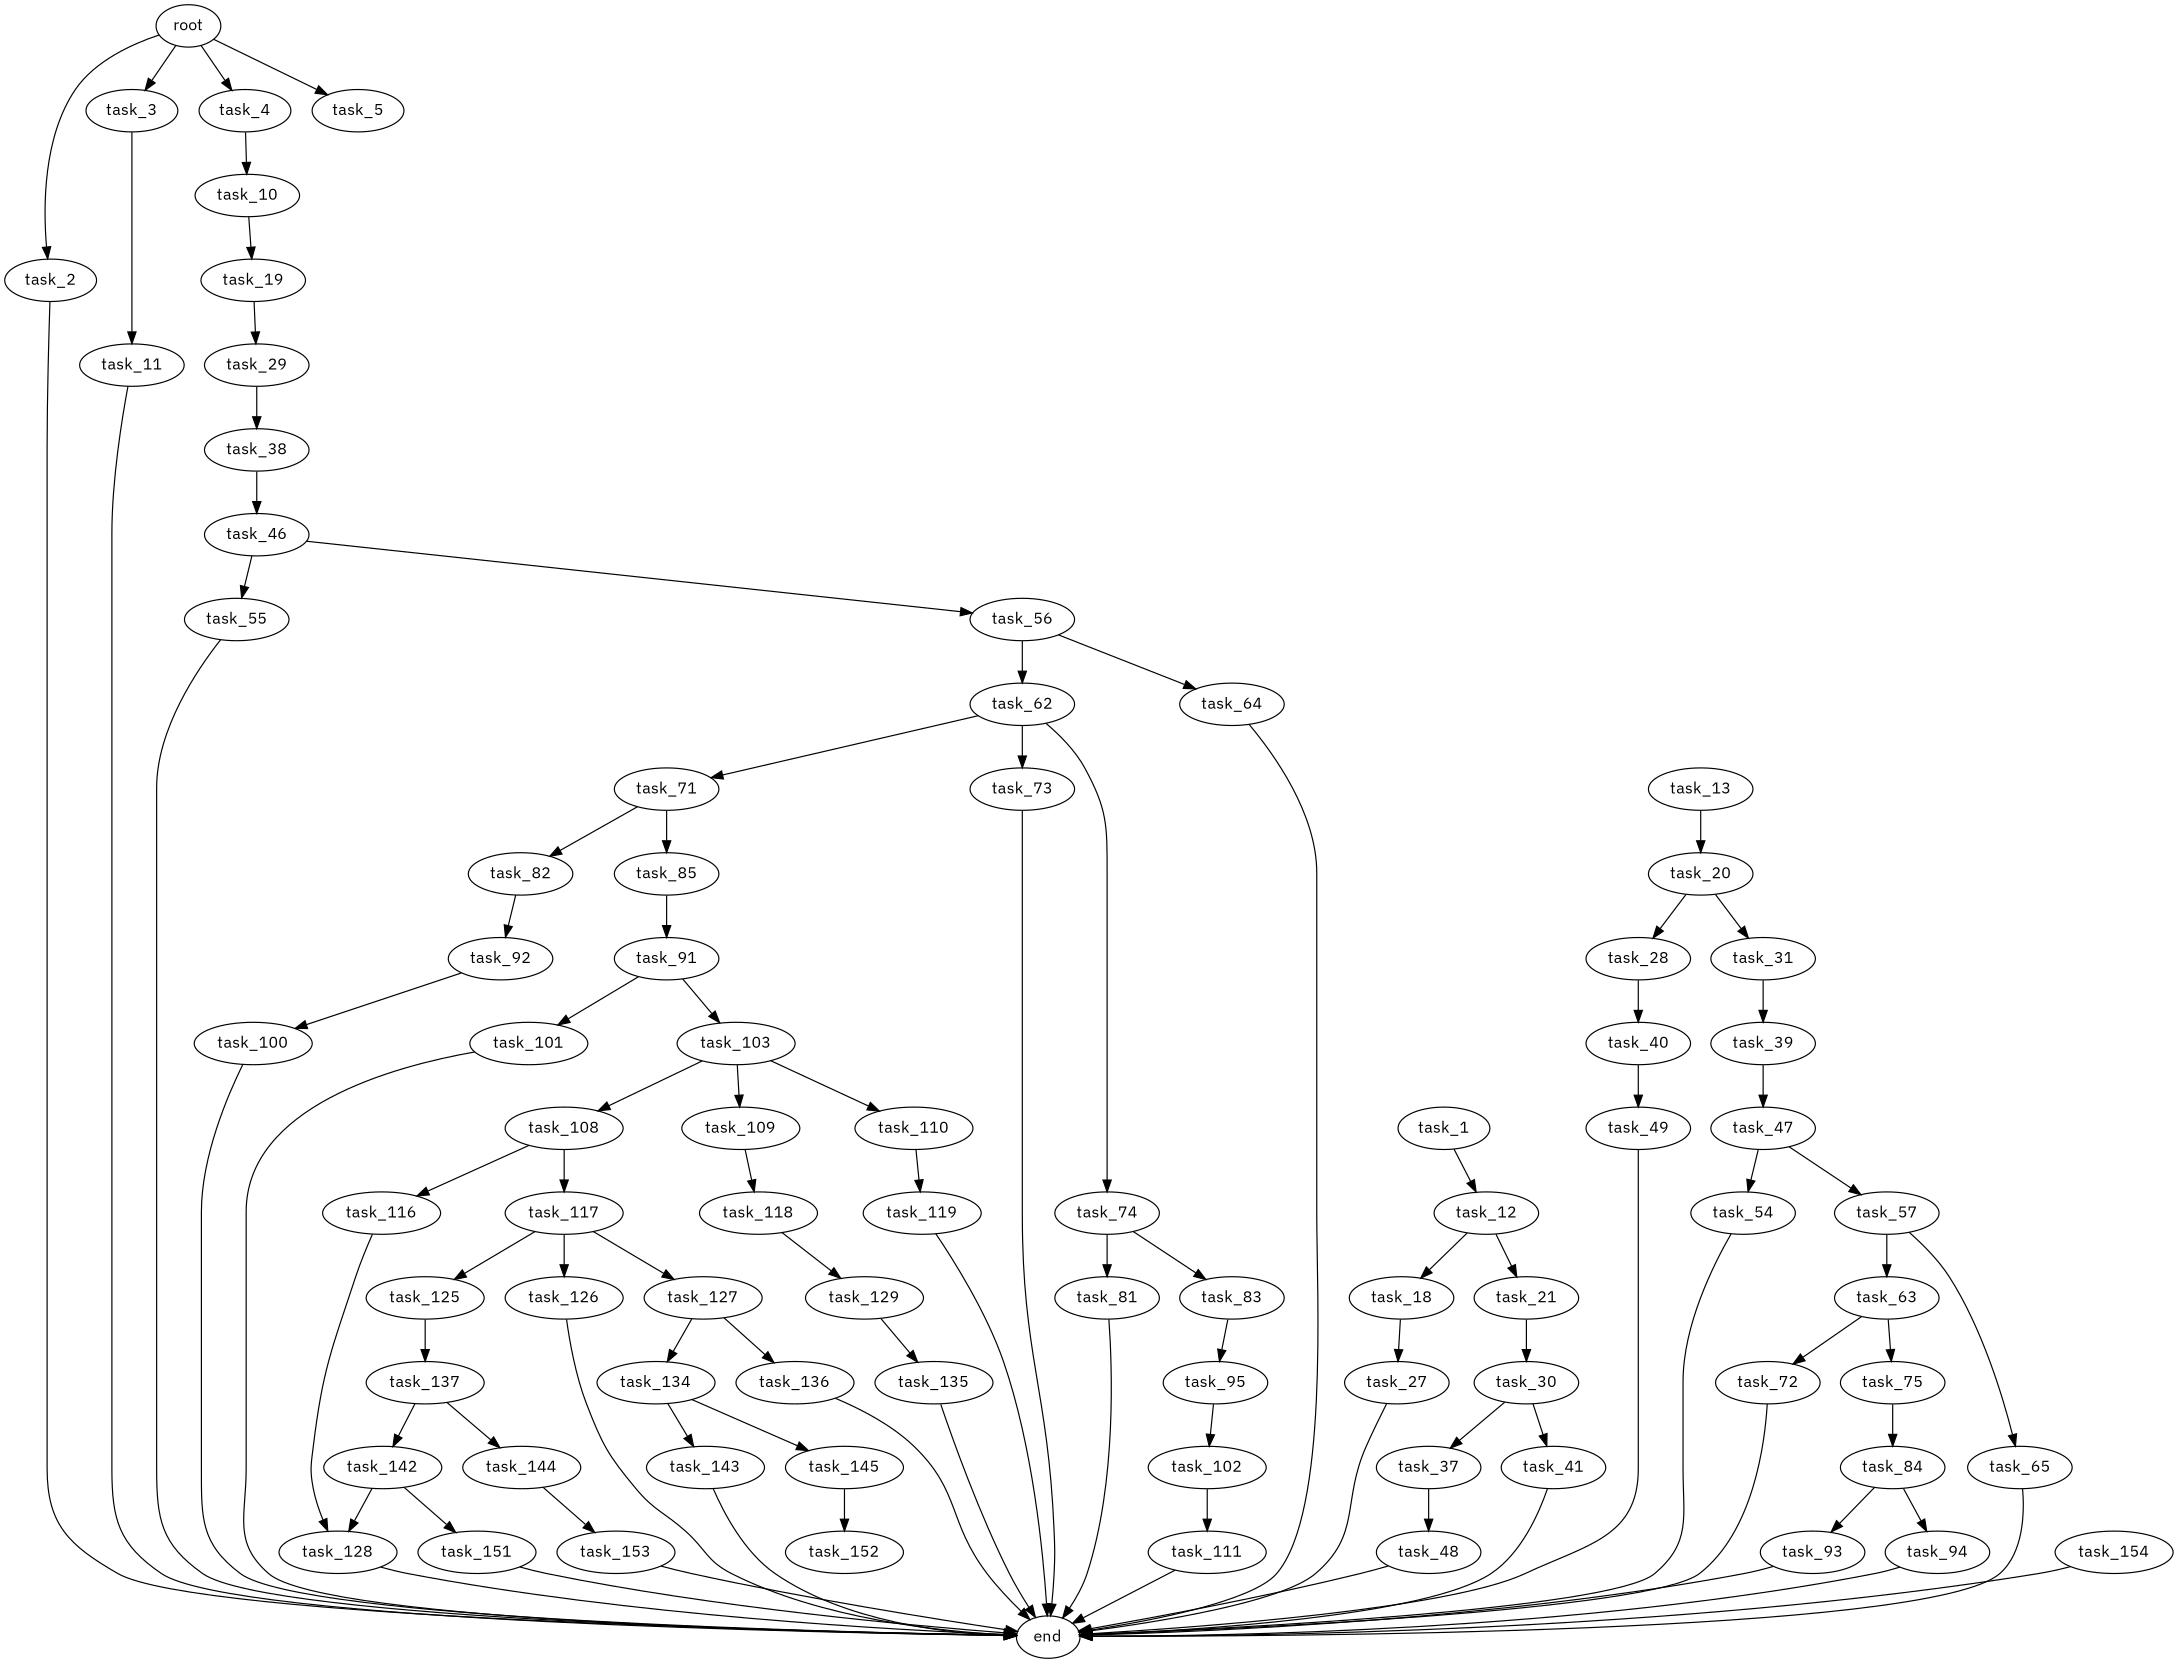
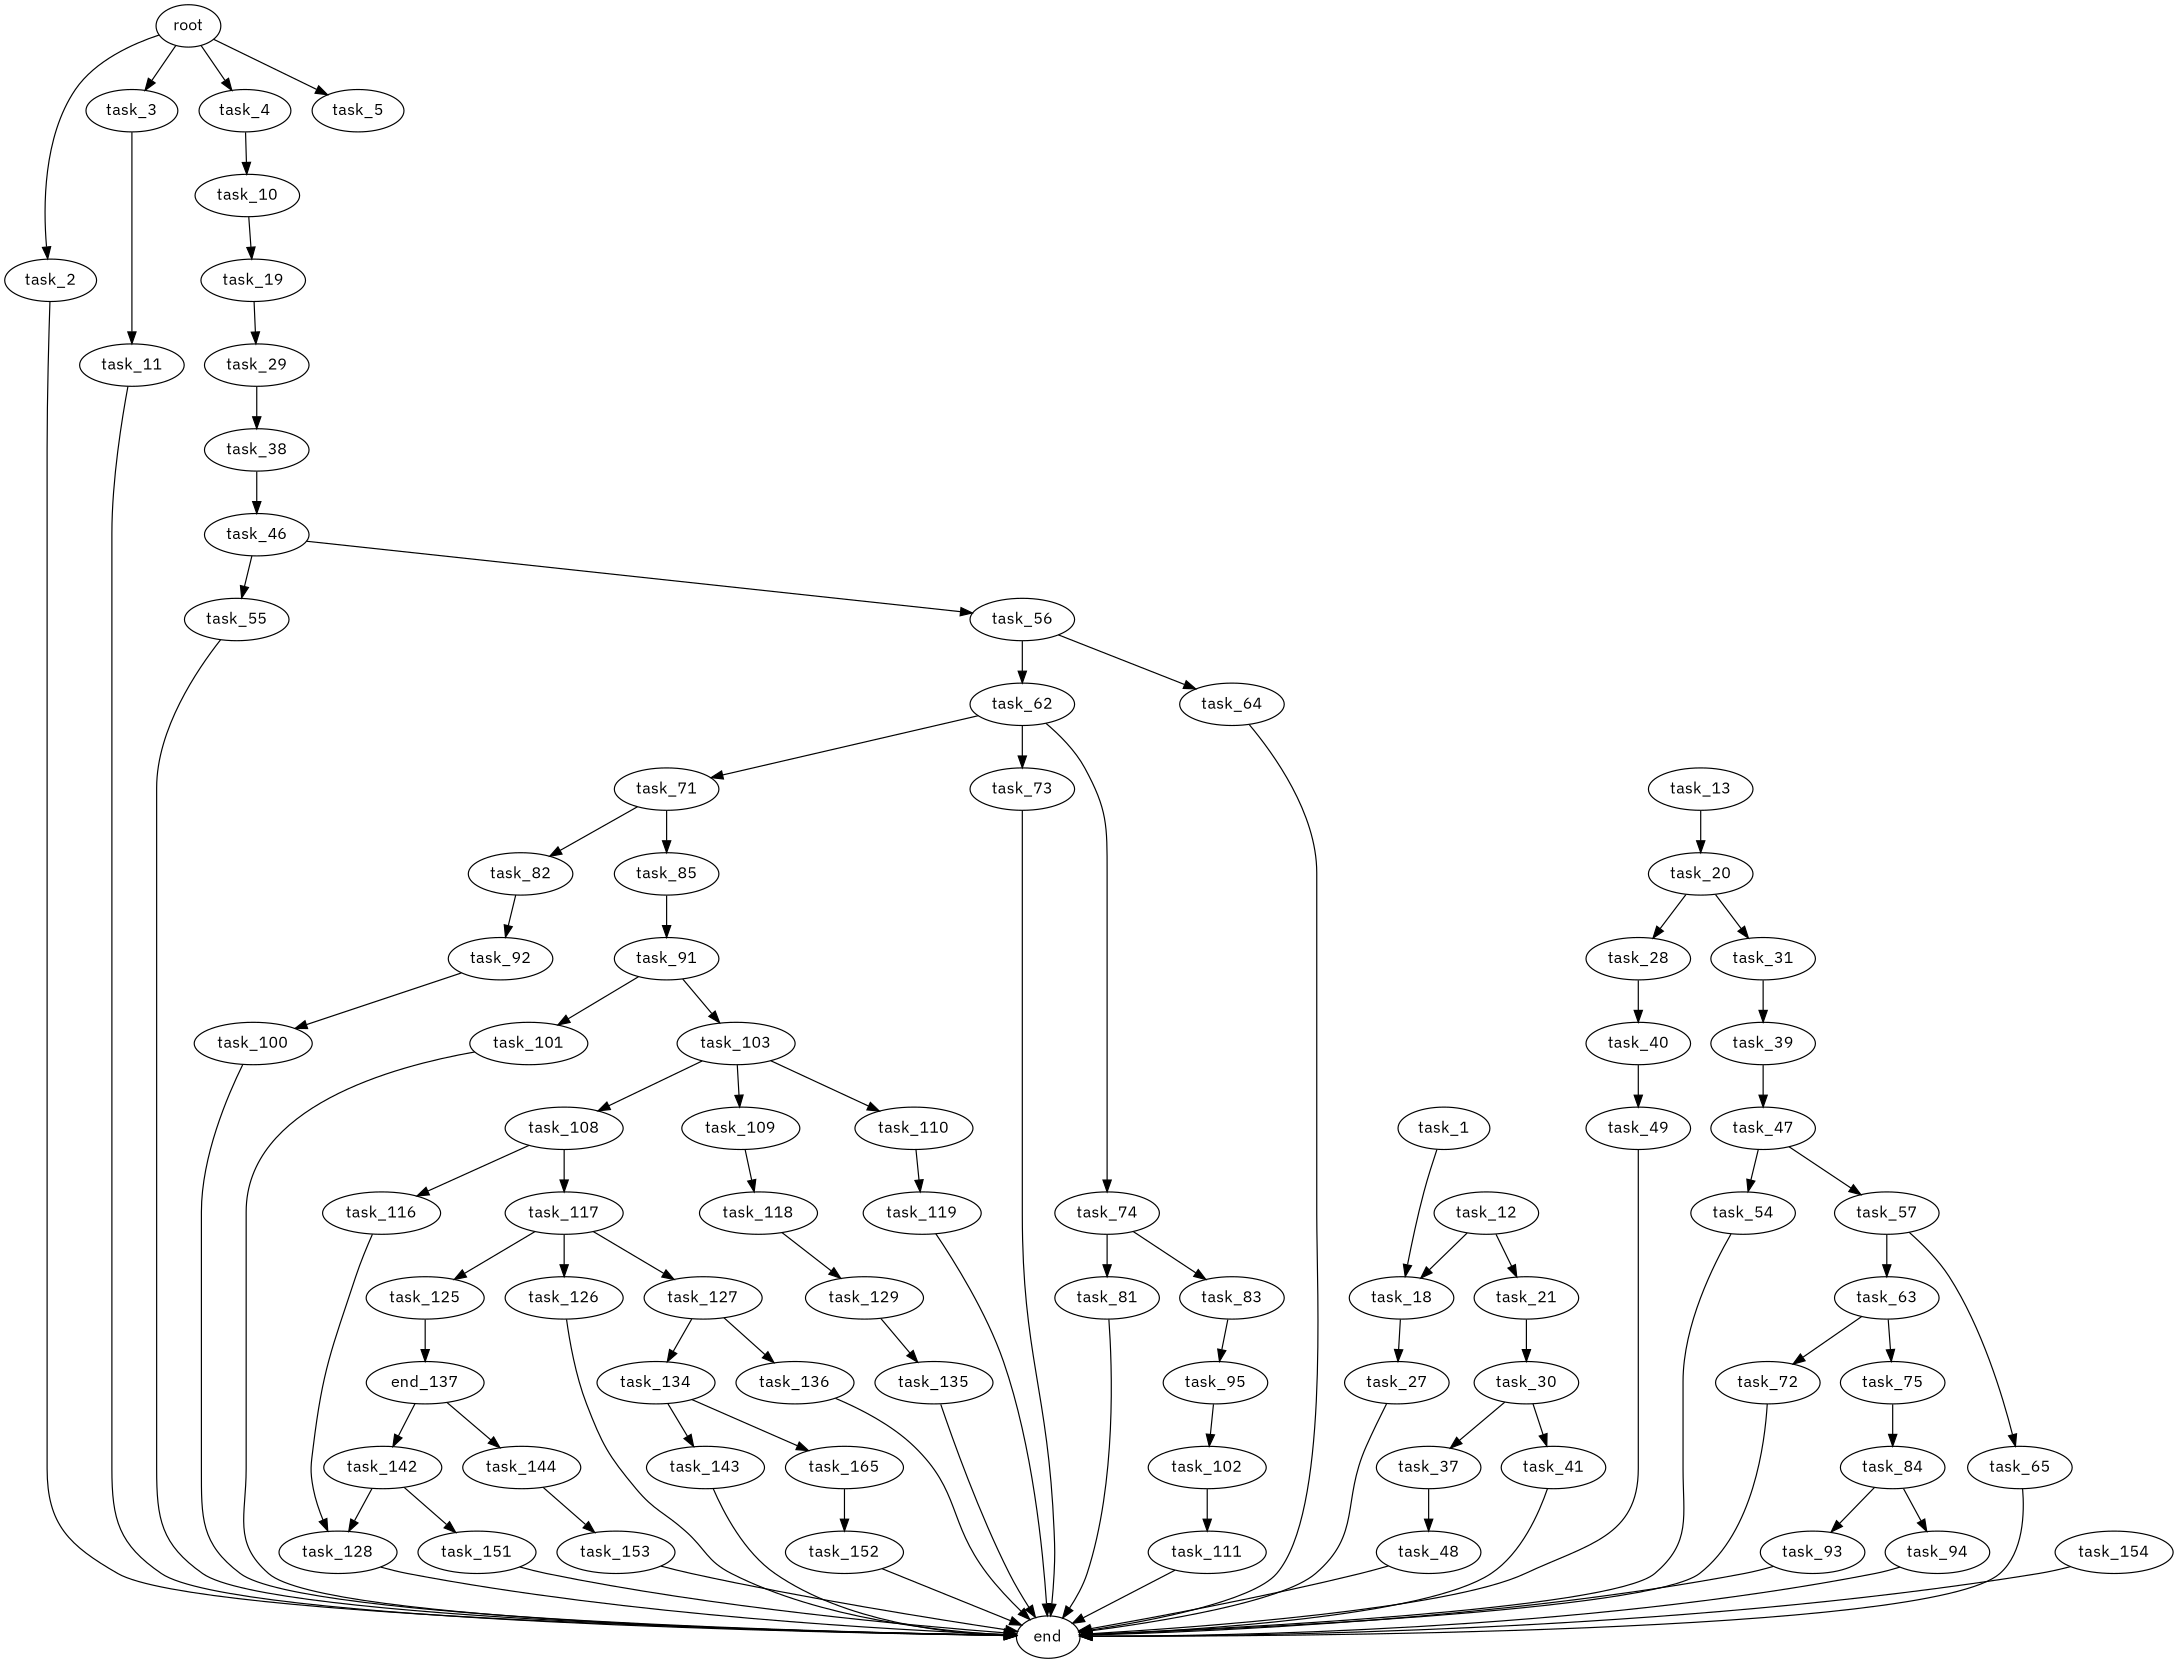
edge "task_1" -> "task_12": now "task_1" -> "task_18"
node "task_137": label "task_137" -> "end_137"
node "task_145": label "task_145" -> "task_165"
edge "task_152" -> "end": added
